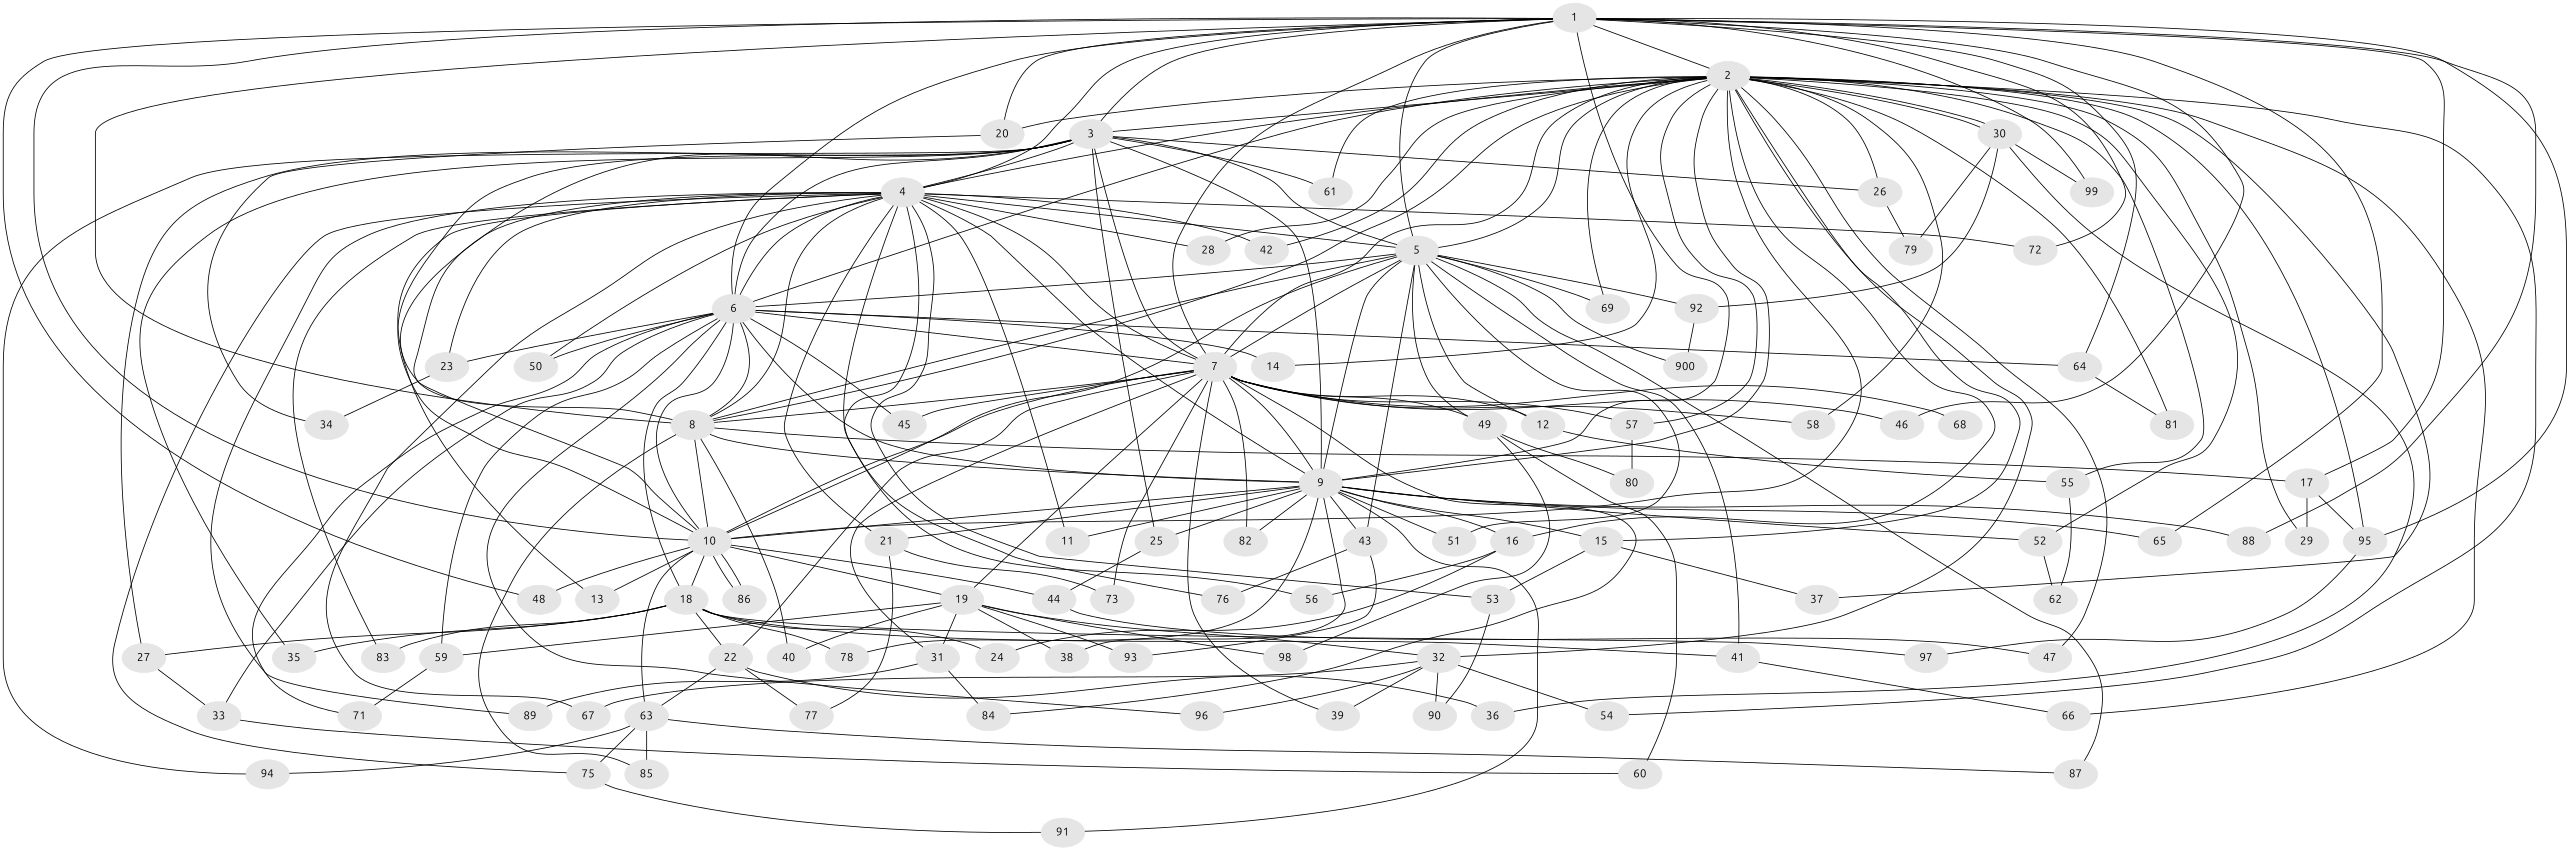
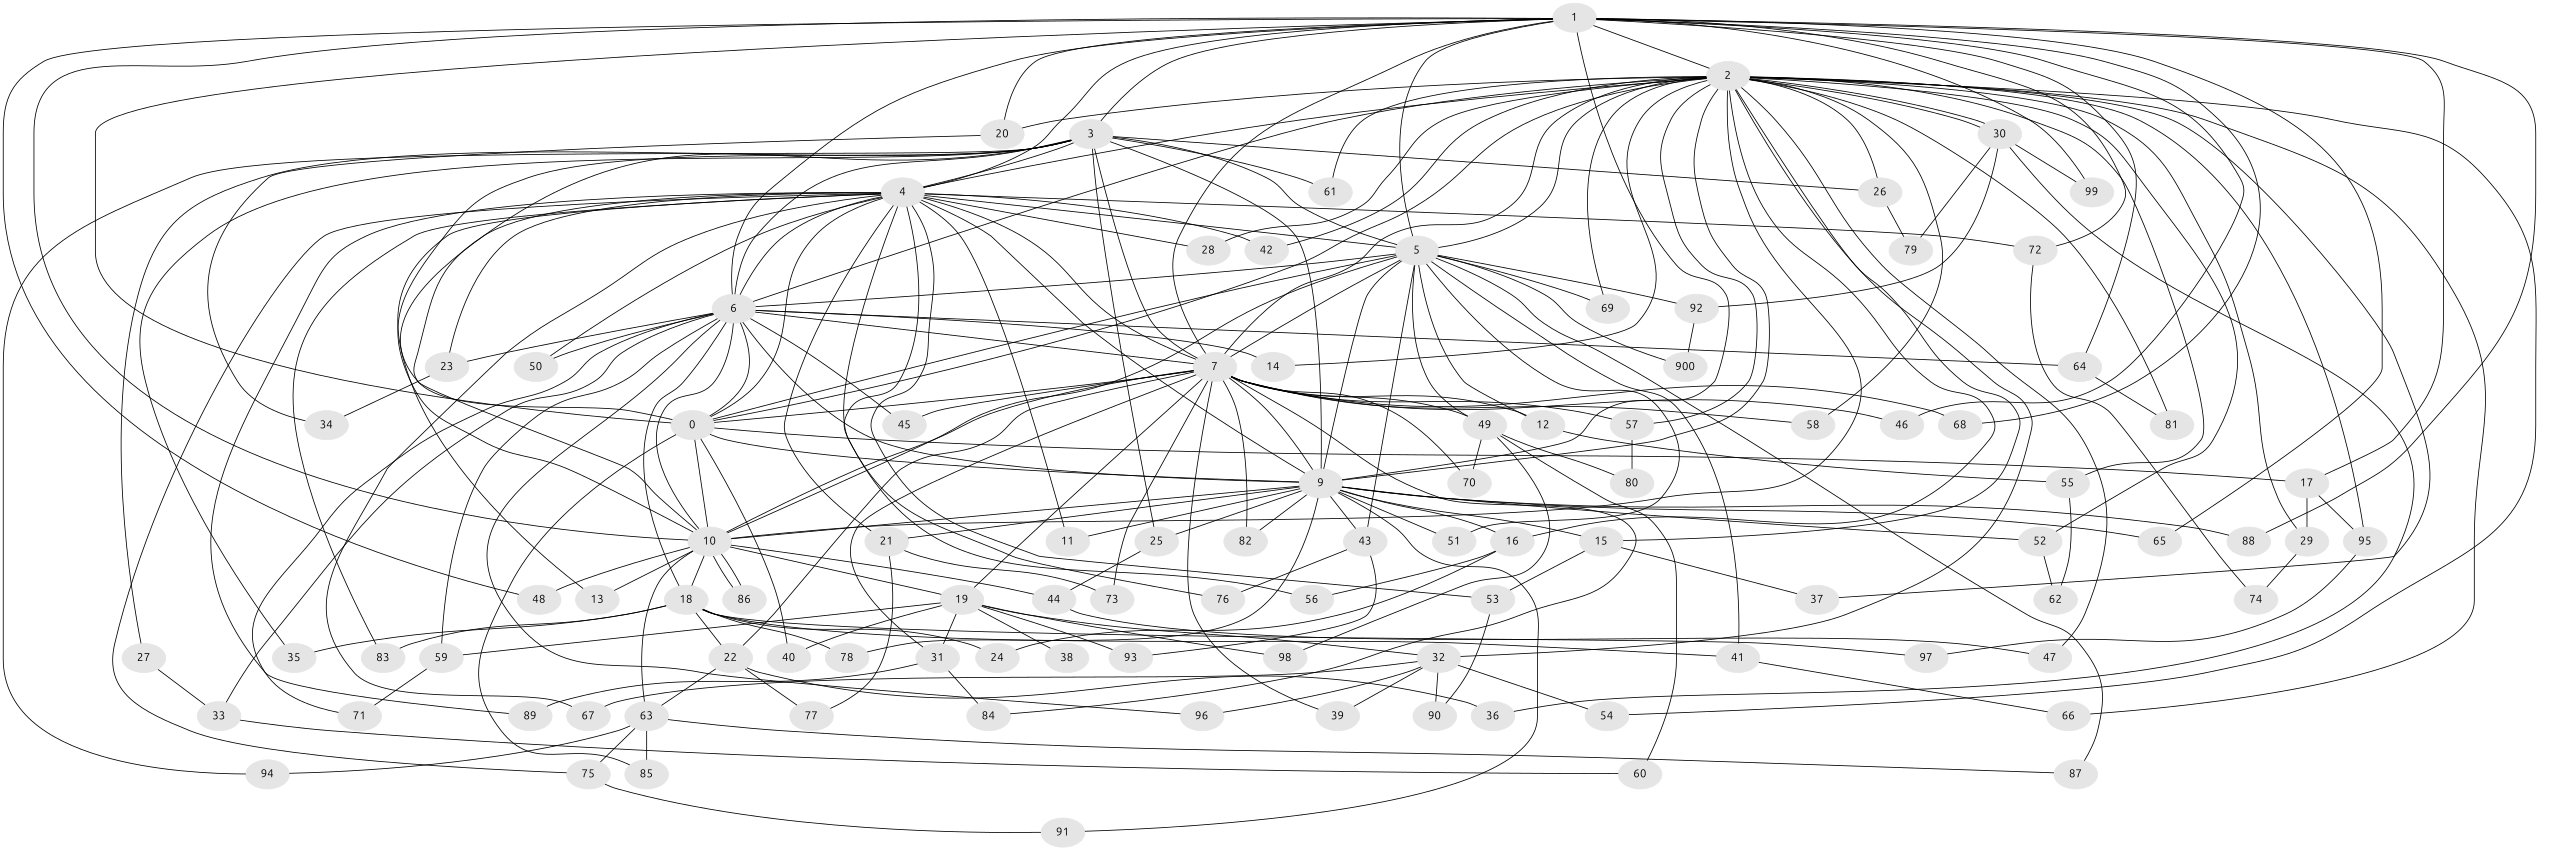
edge "1" -- "95": now "1" -- "68"
edge "2" -- "3": removed
node "8": label "8" -> "0"
node "70": added
node "74": added
edge "9" -- "38": removed
edge "18" -- "27": removed
